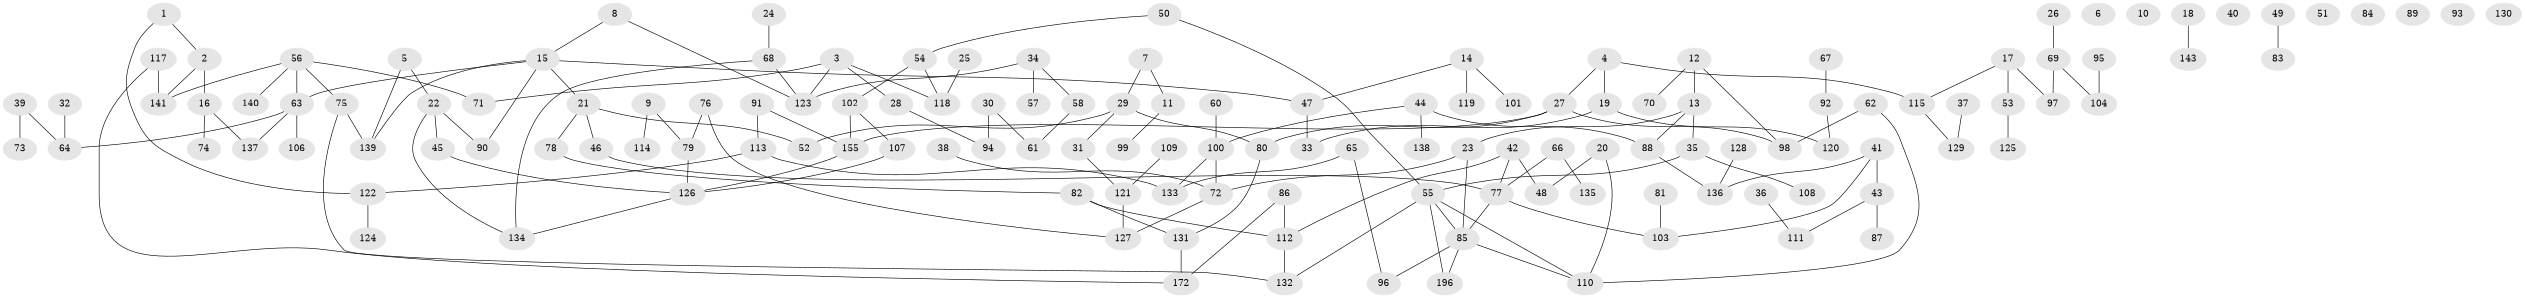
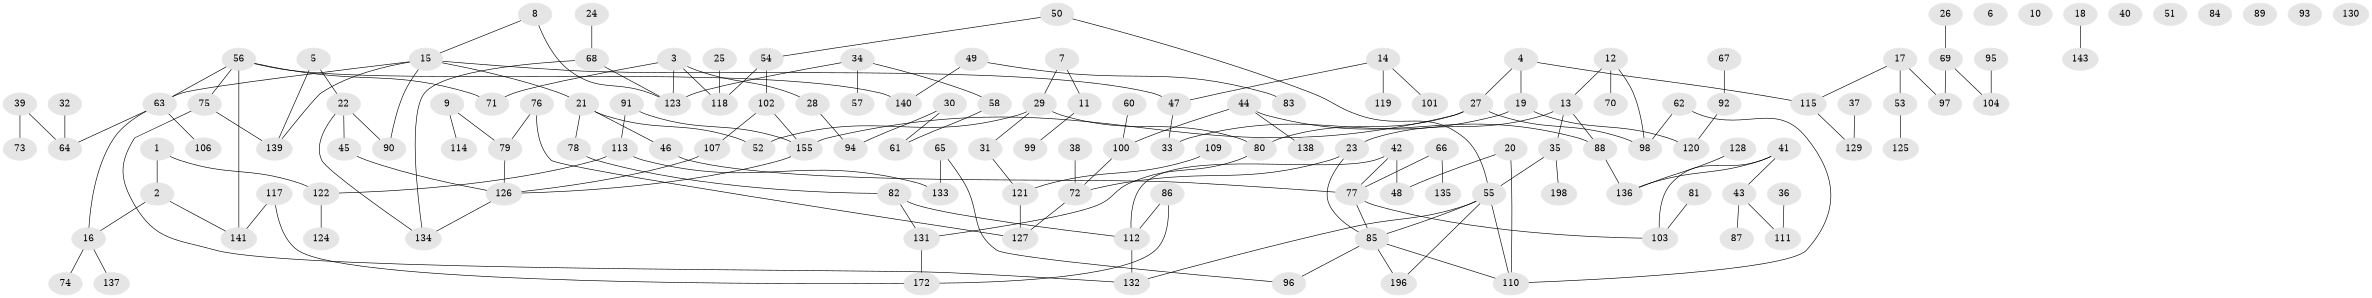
edge "49" -- "140": added
edge "63" -- "137": now "63" -- "16"
edge "100" -- "133": removed
node "108": label "108" -> "198"
